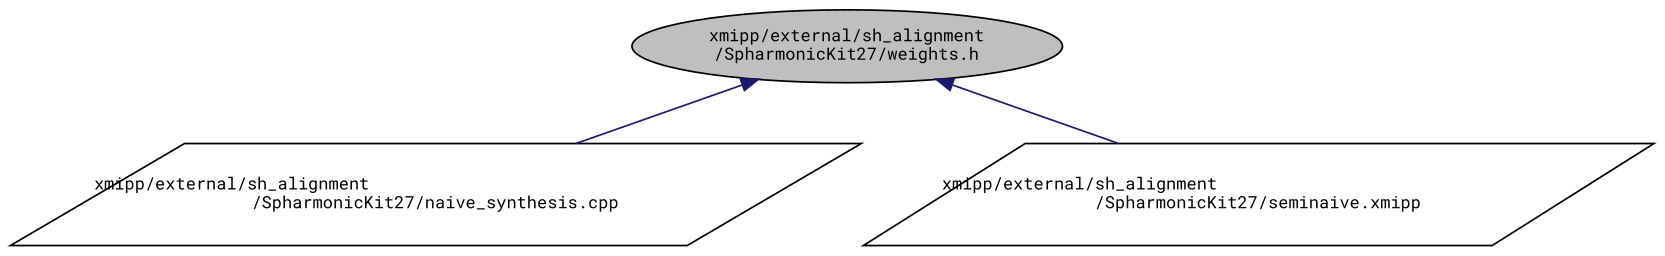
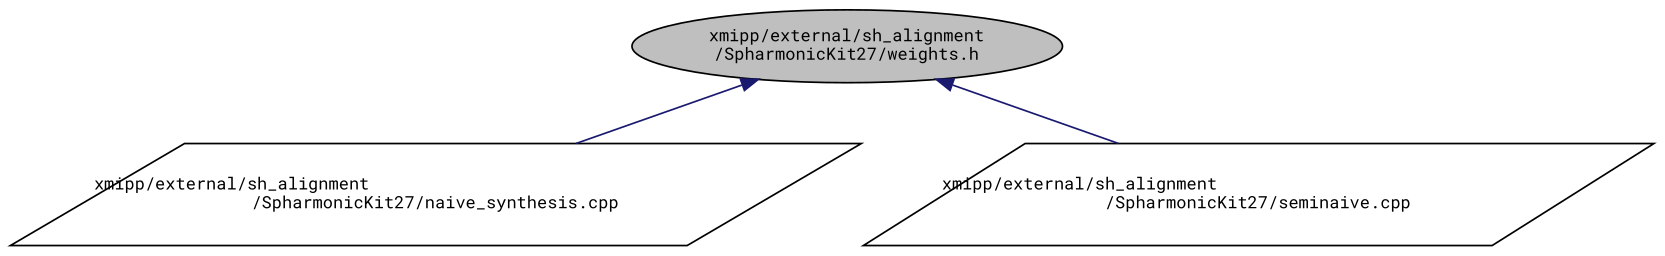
node "xmipp/external/sh_alignment /SpharmonicKit27/seminaive.xmipp": label "xmipp/external/sh_alignment /SpharmonicKit27/seminaive.xmipp" -> "xmipp/external/sh_alignment /SpharmonicKit27/seminaive.cpp"
